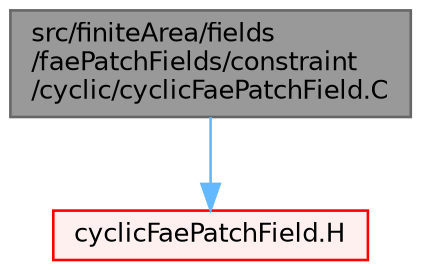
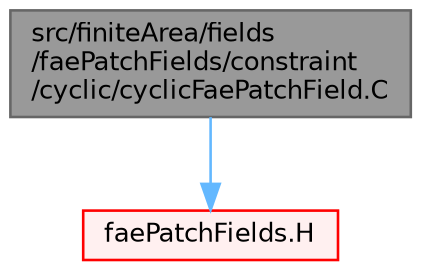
node "cyclicFaePatchField.H": label "cyclicFaePatchField.H" -> "faePatchFields.H"
